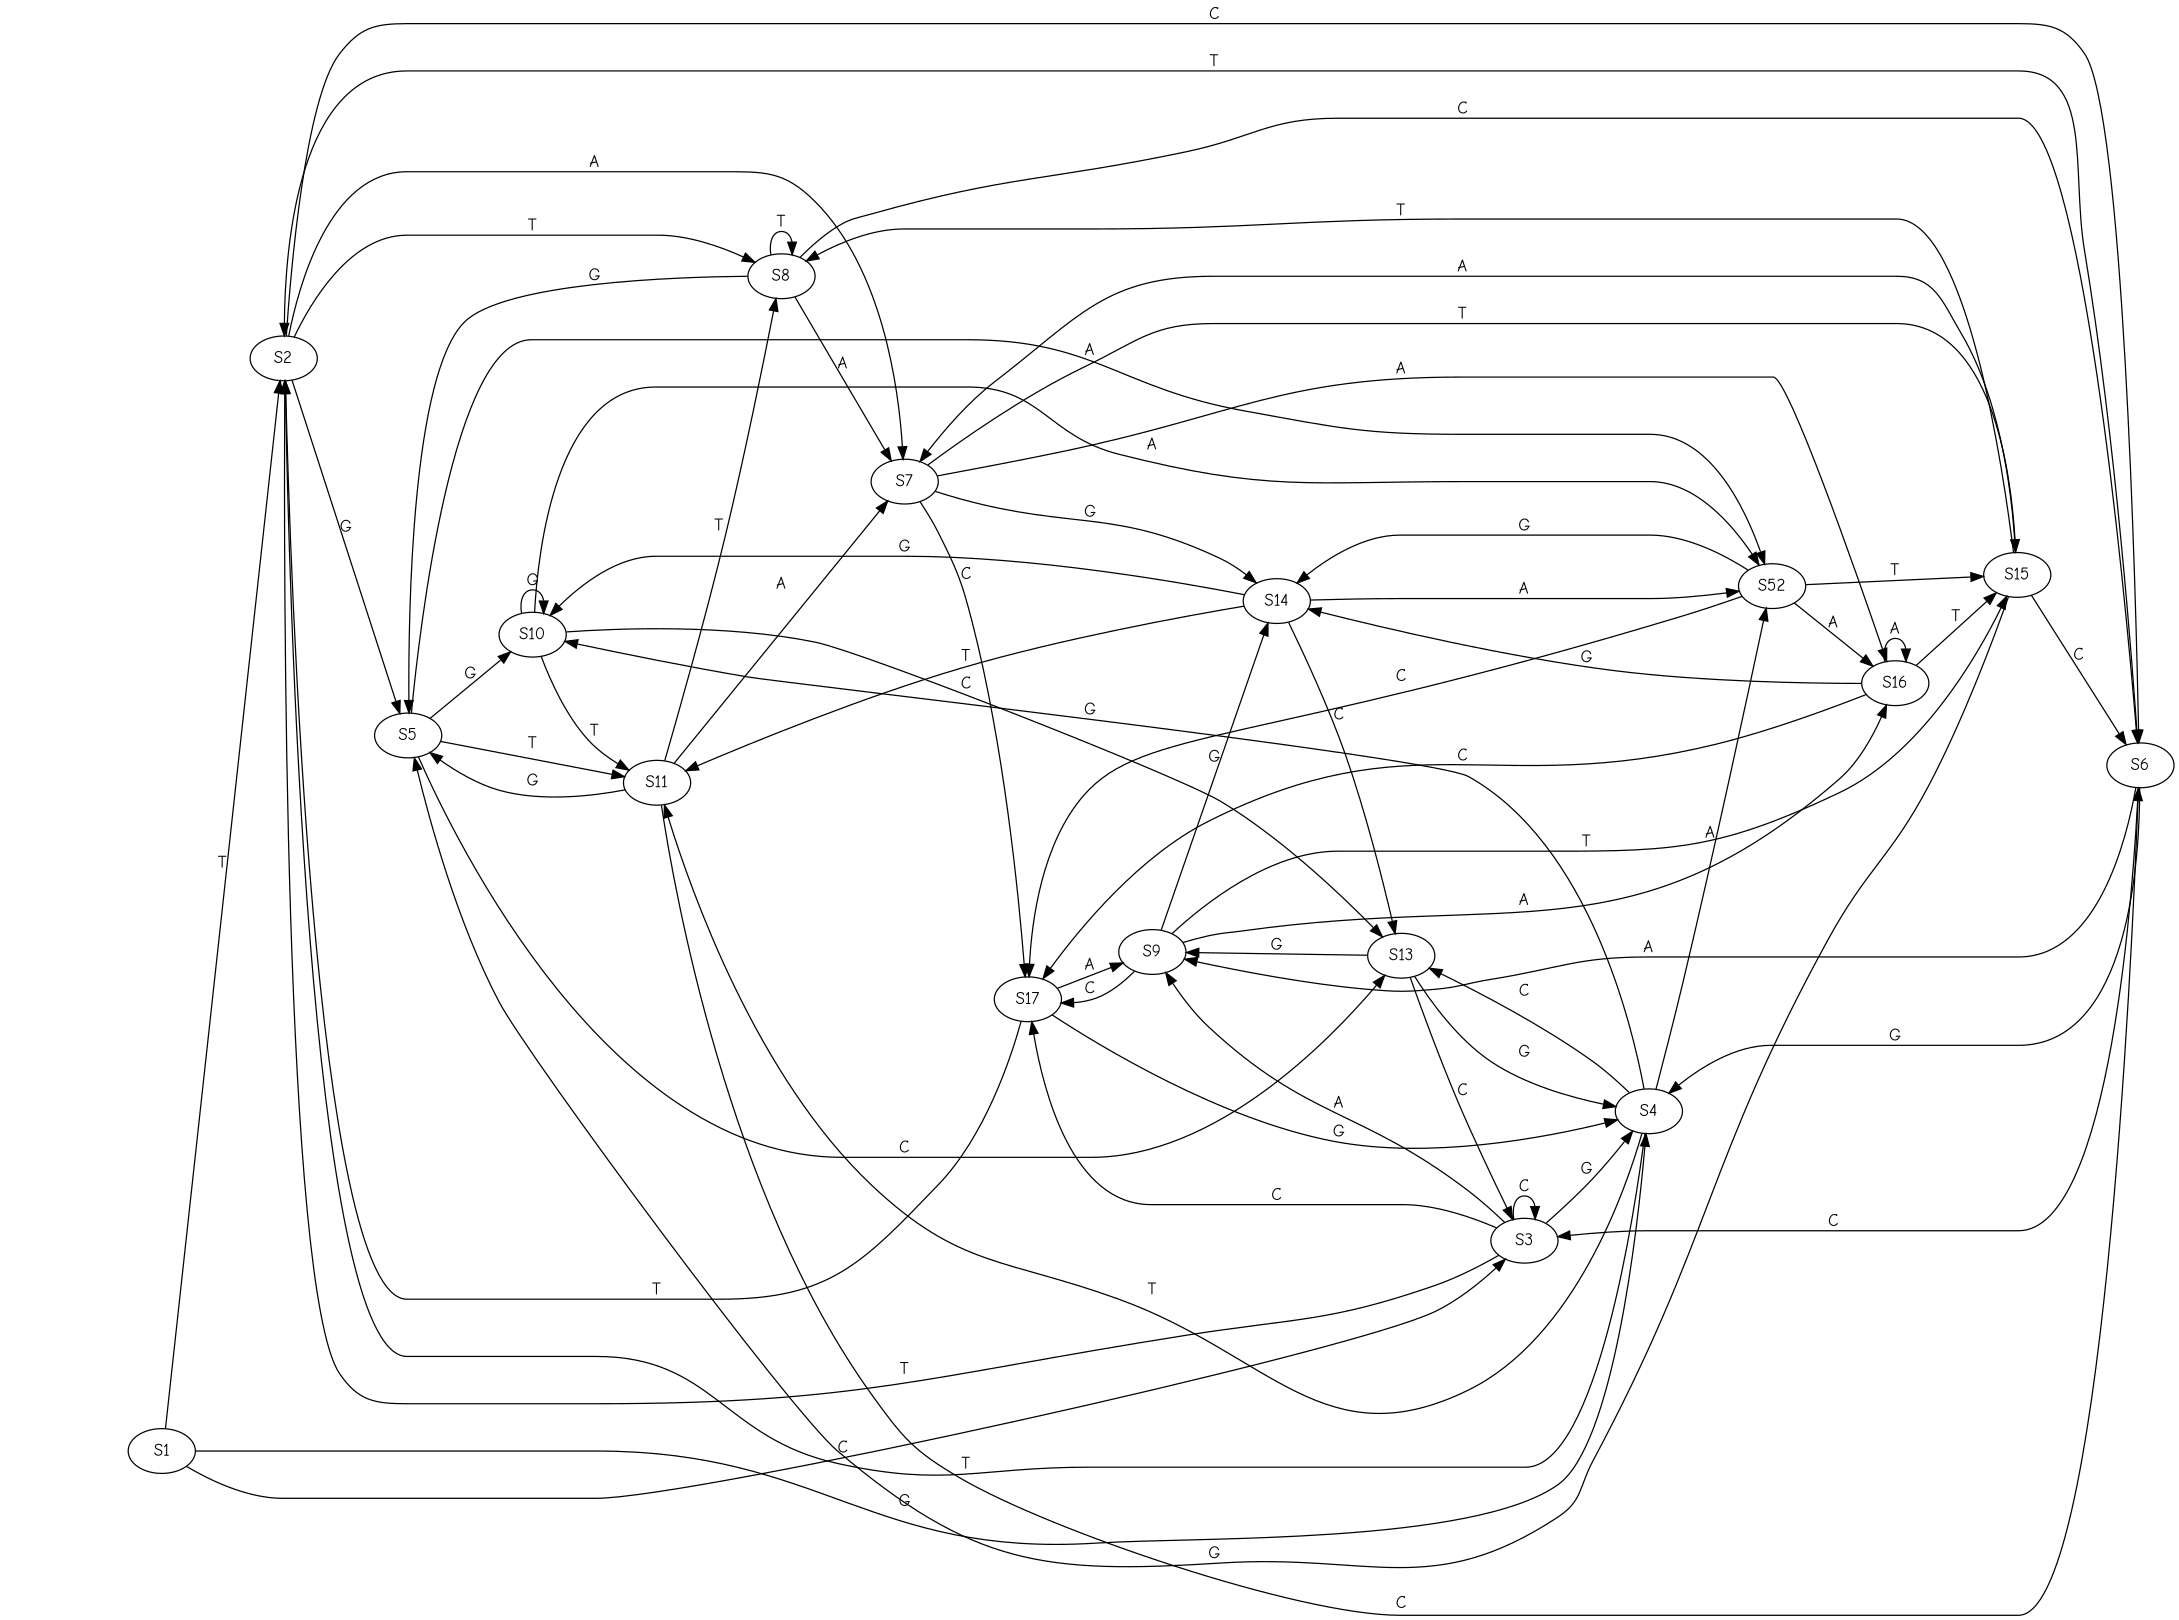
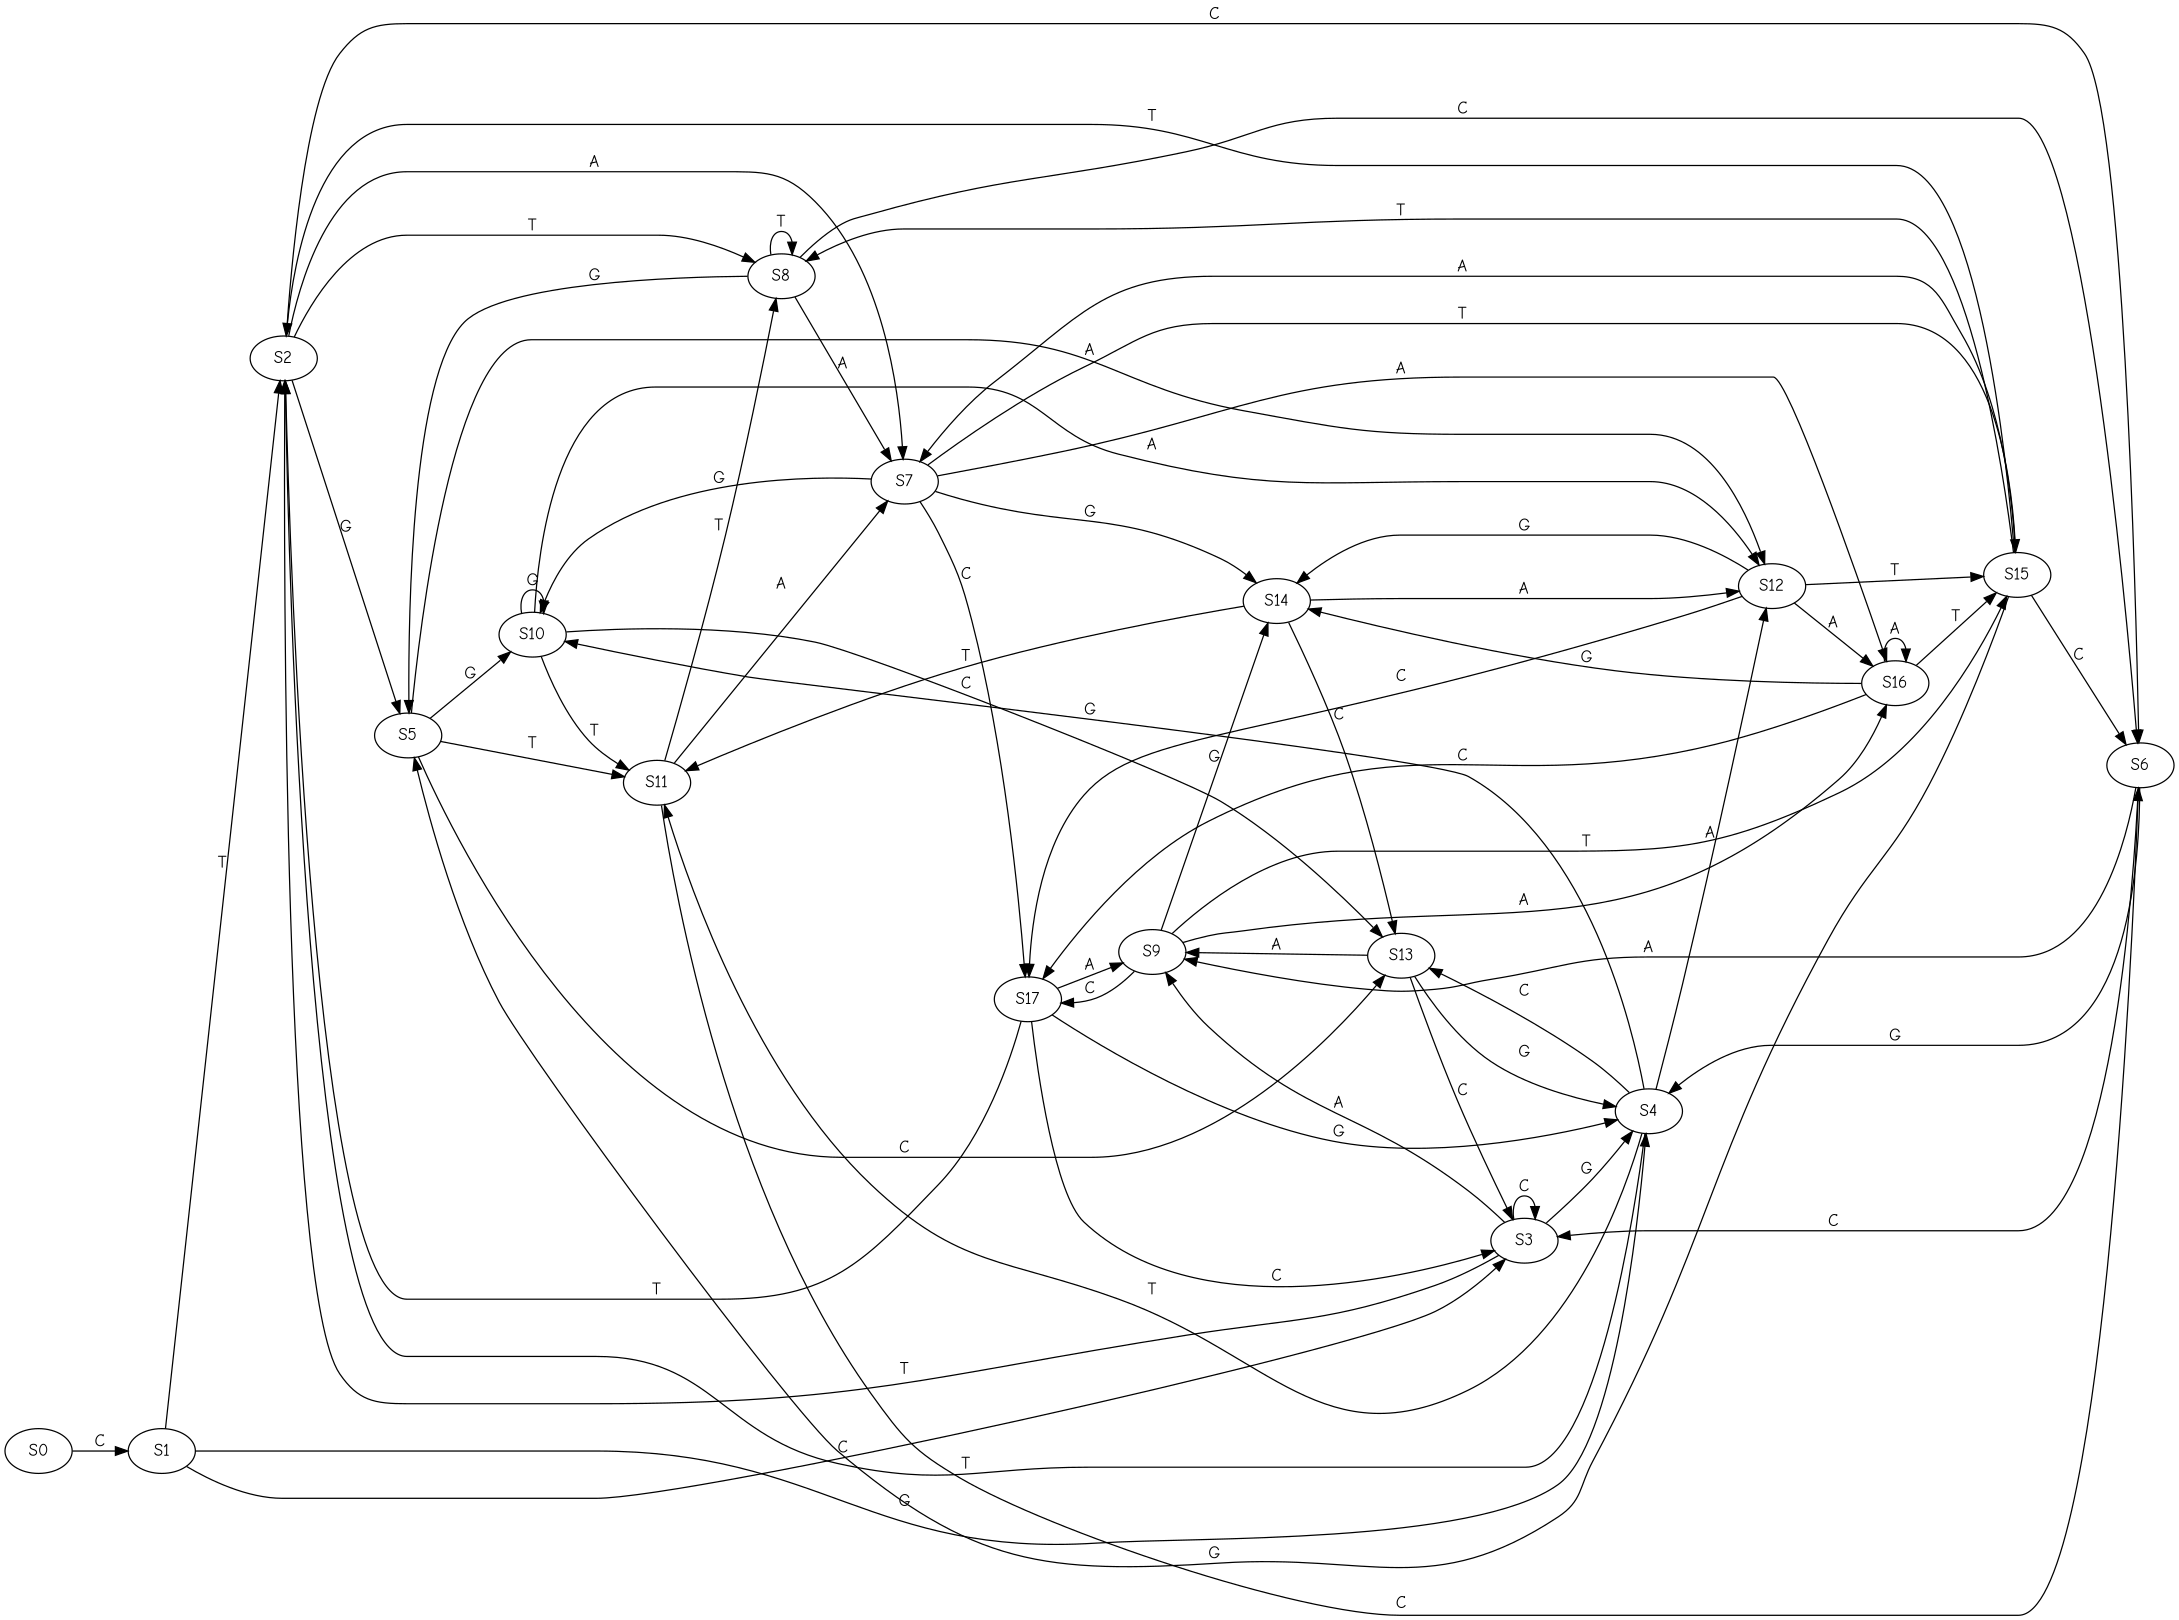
edge "S6" -> "S2": now "S15" -> "S2"
edge "S14" -> "S10": now "S7" -> "S10"
node "S52": label "S52" -> "S12"
edge "S11" -> "S5": removed, label "G"
edge "S13" -> "S9": label "G" -> "A"
edge "S3" -> "S17": reversed
node "S0": added
